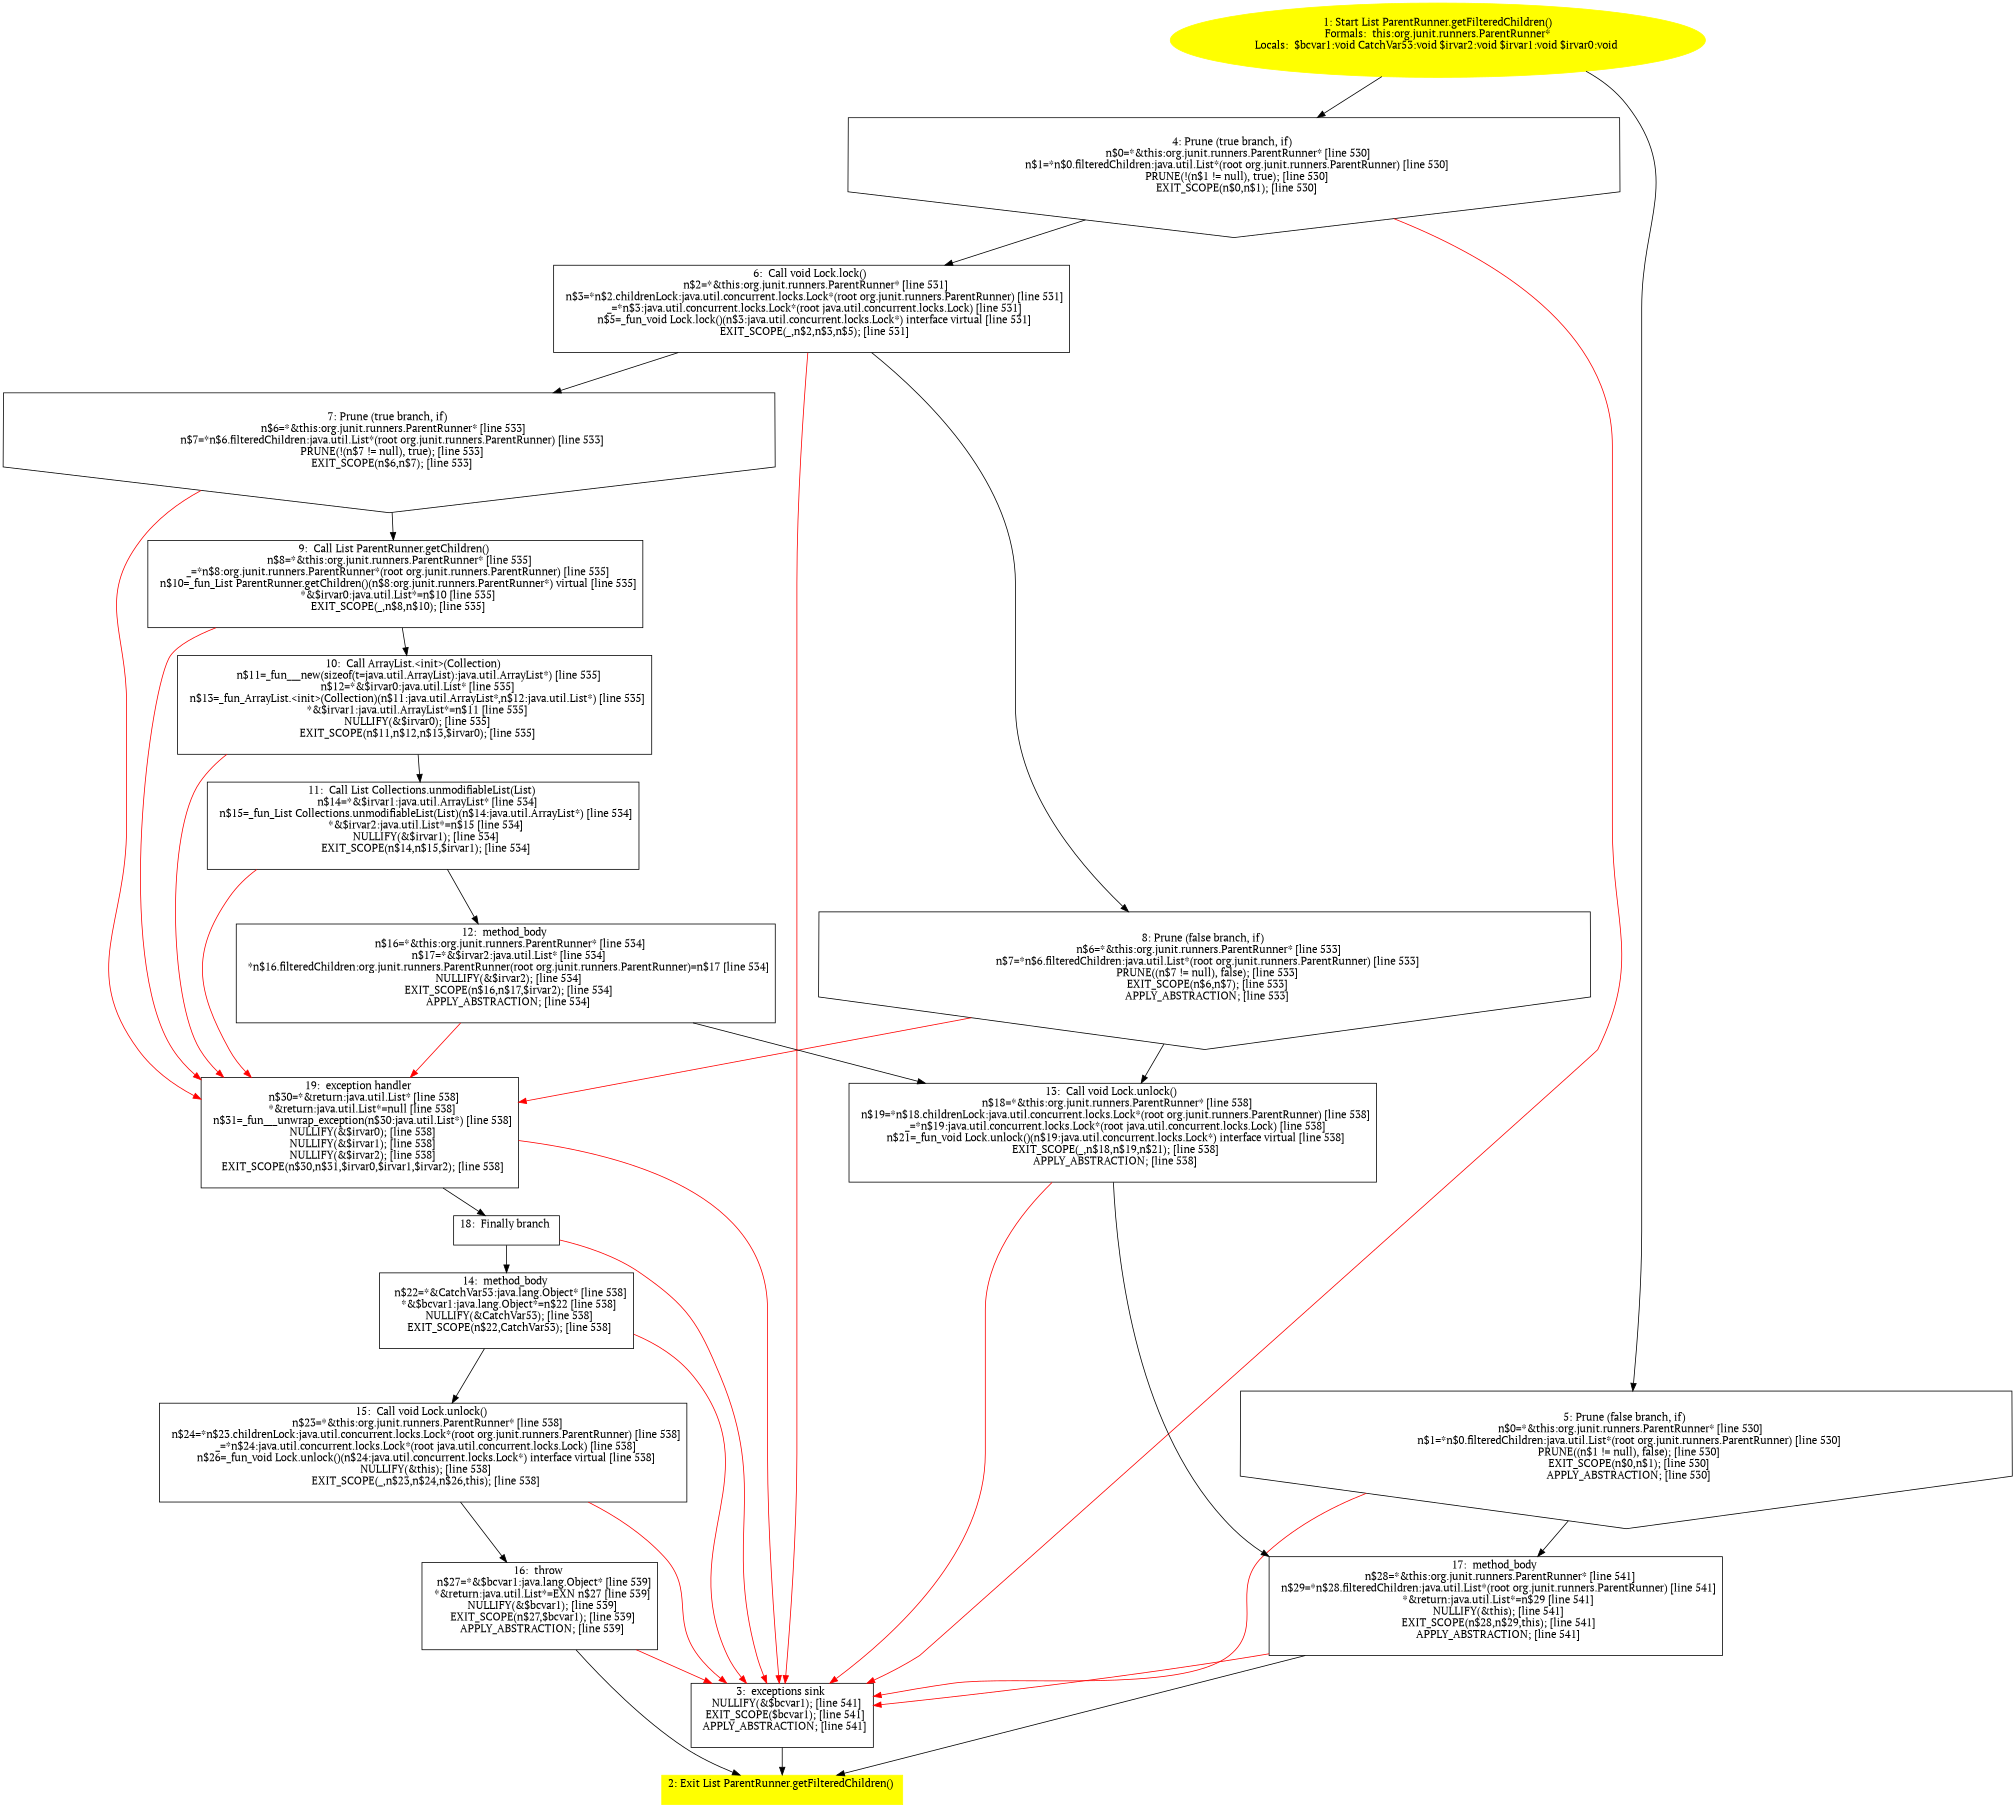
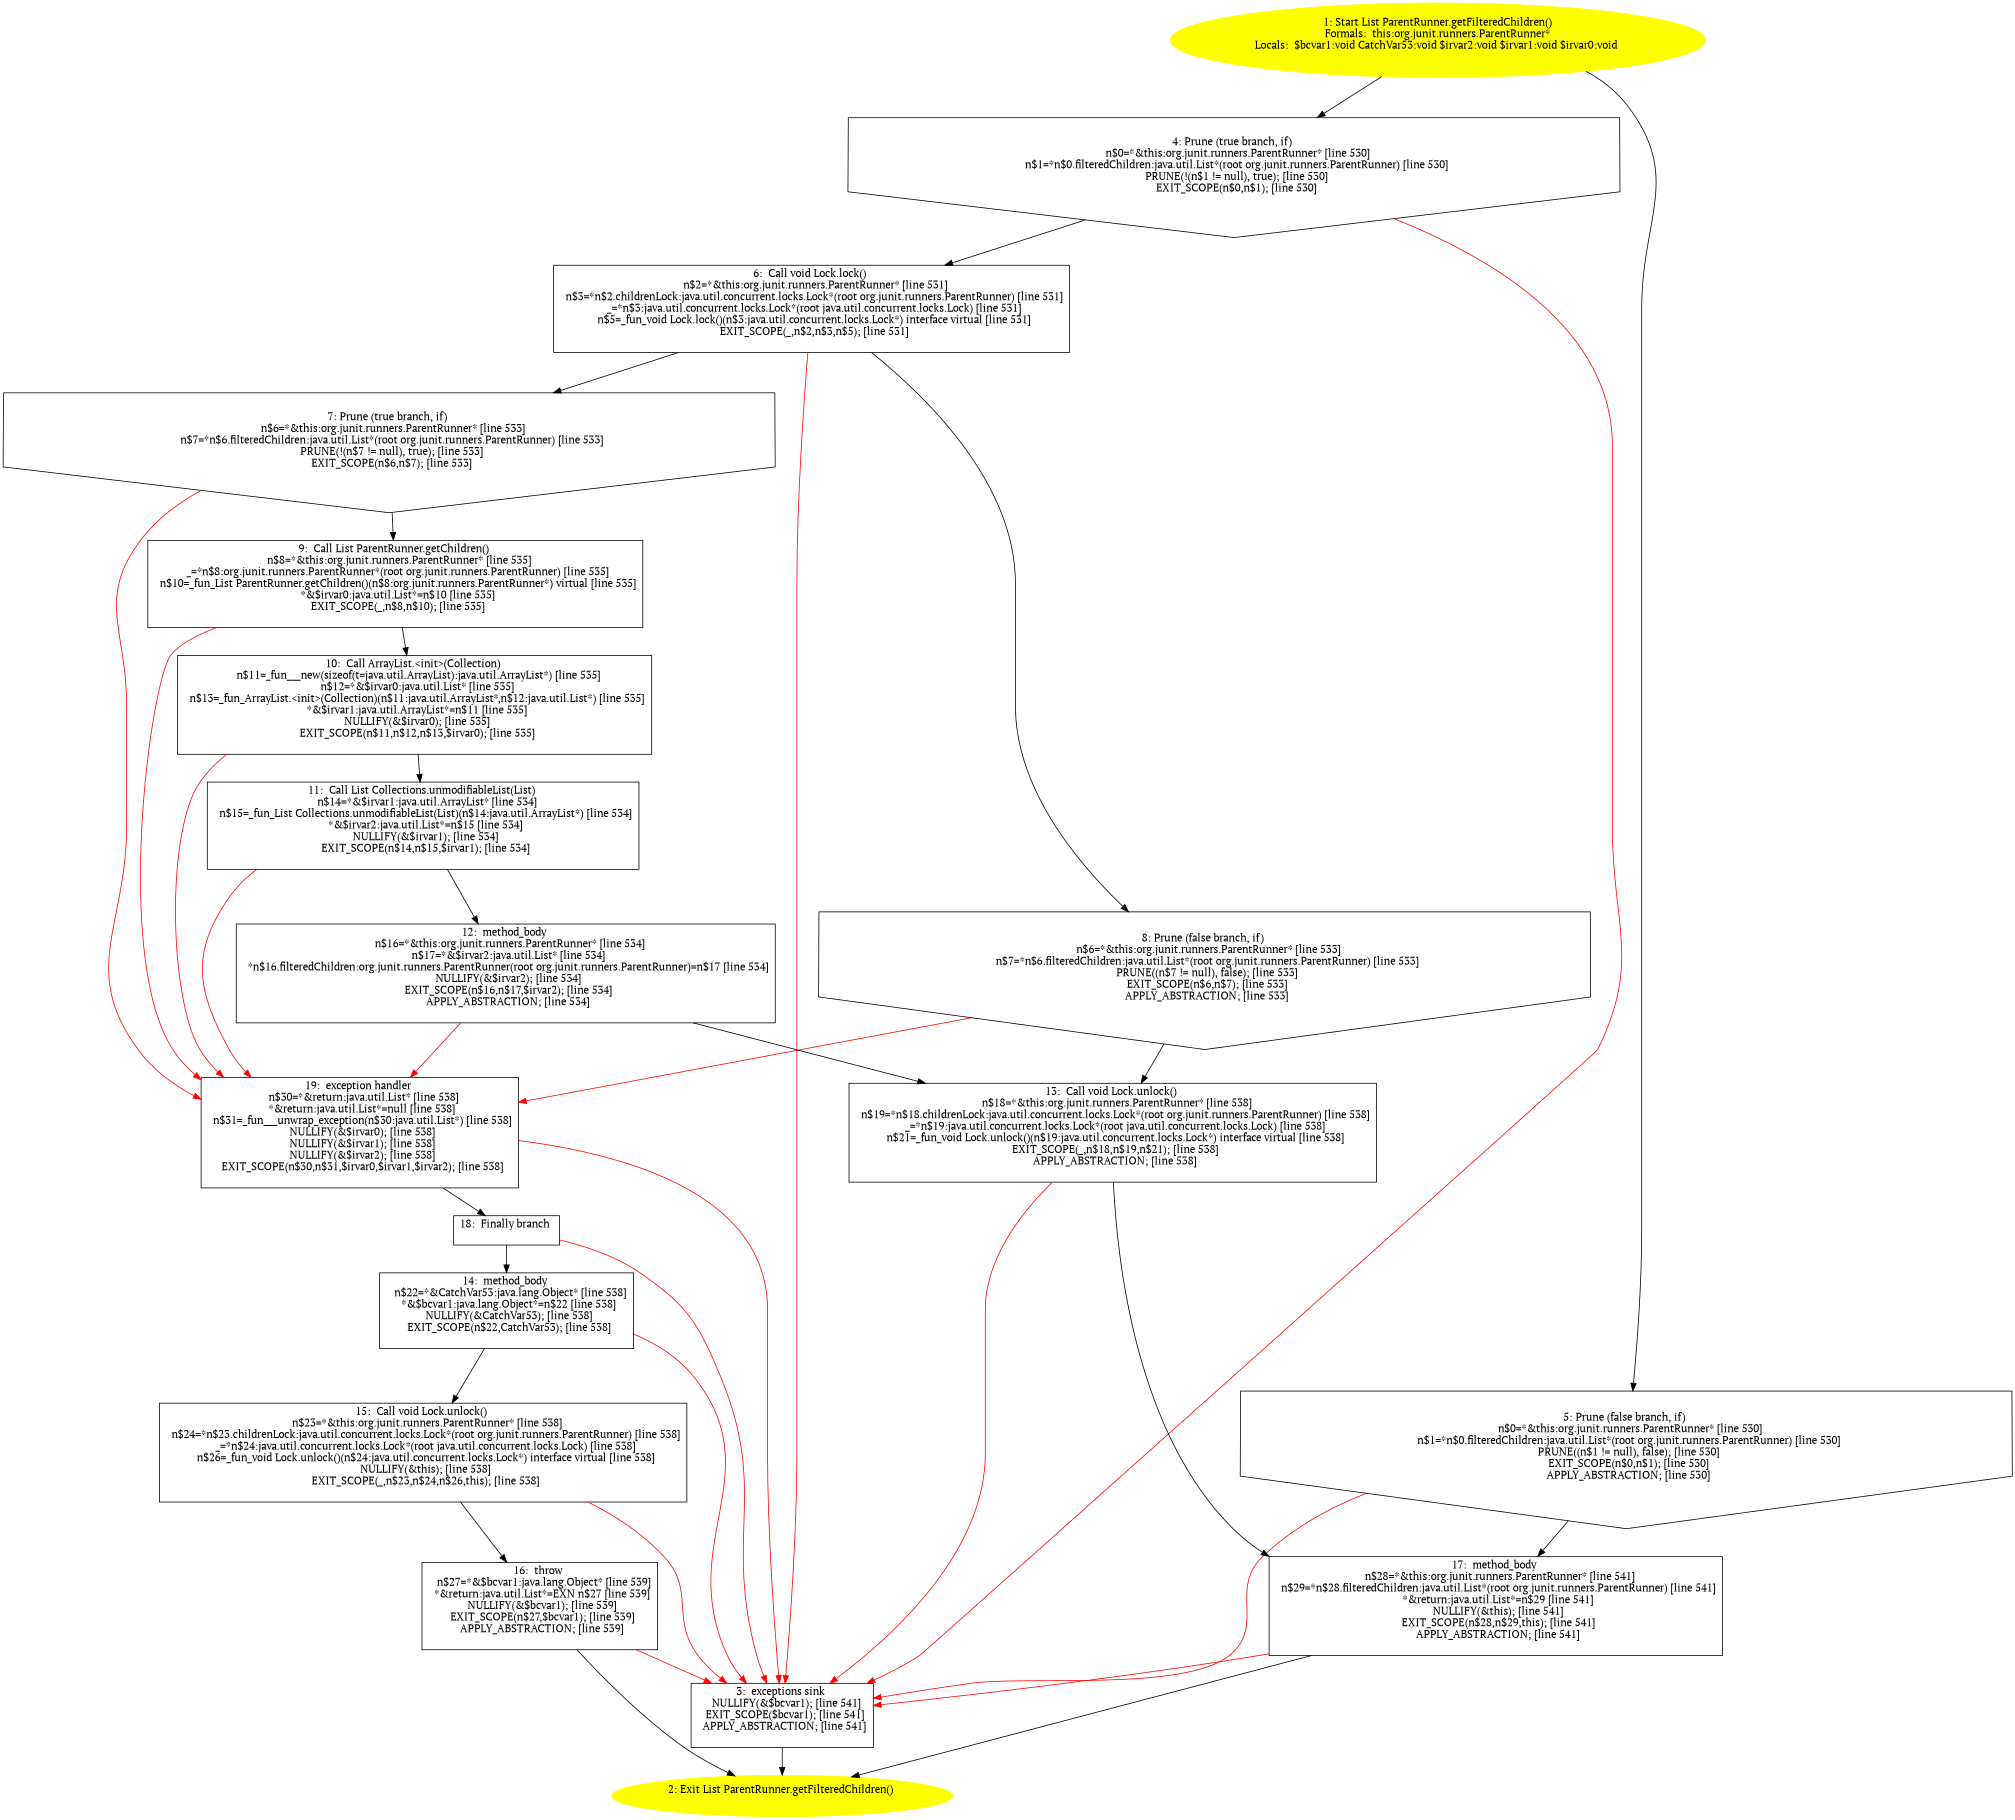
node "2: Exit List ParentRunner.getFilteredChildren()": shape box -> ellipse
